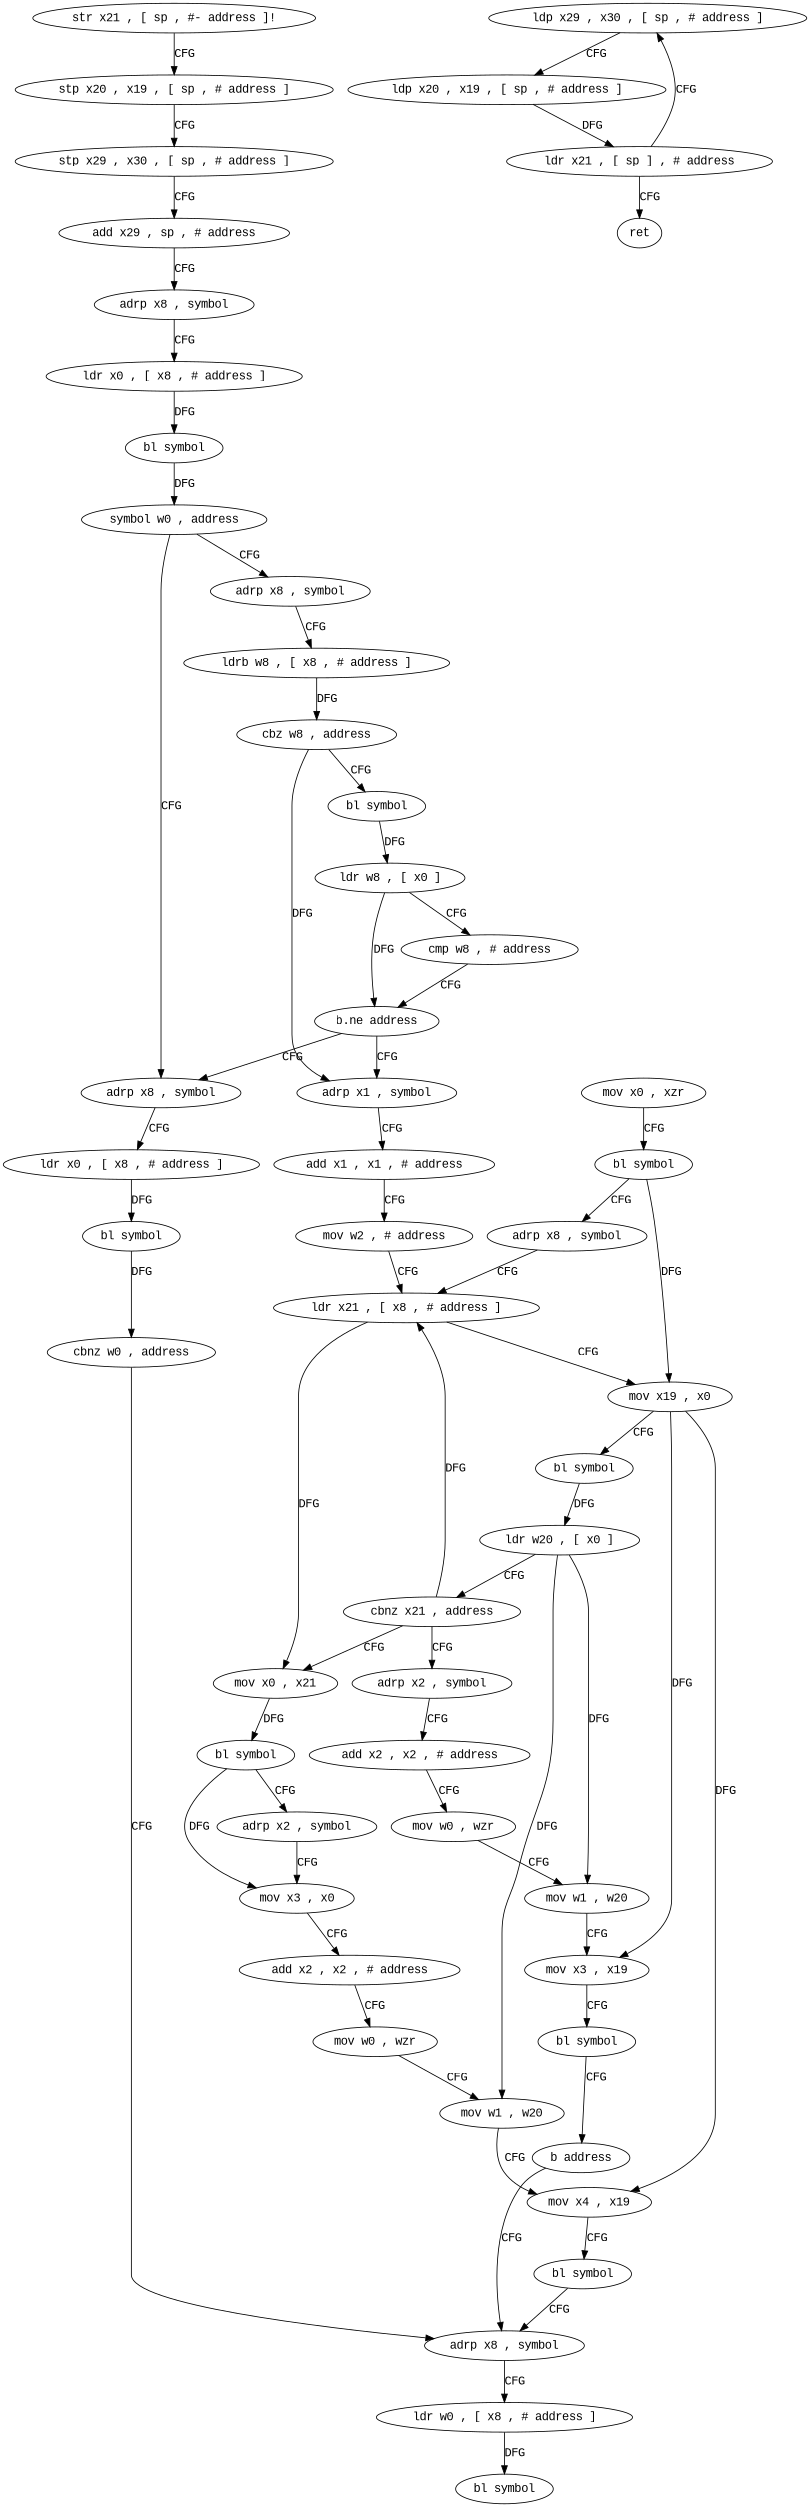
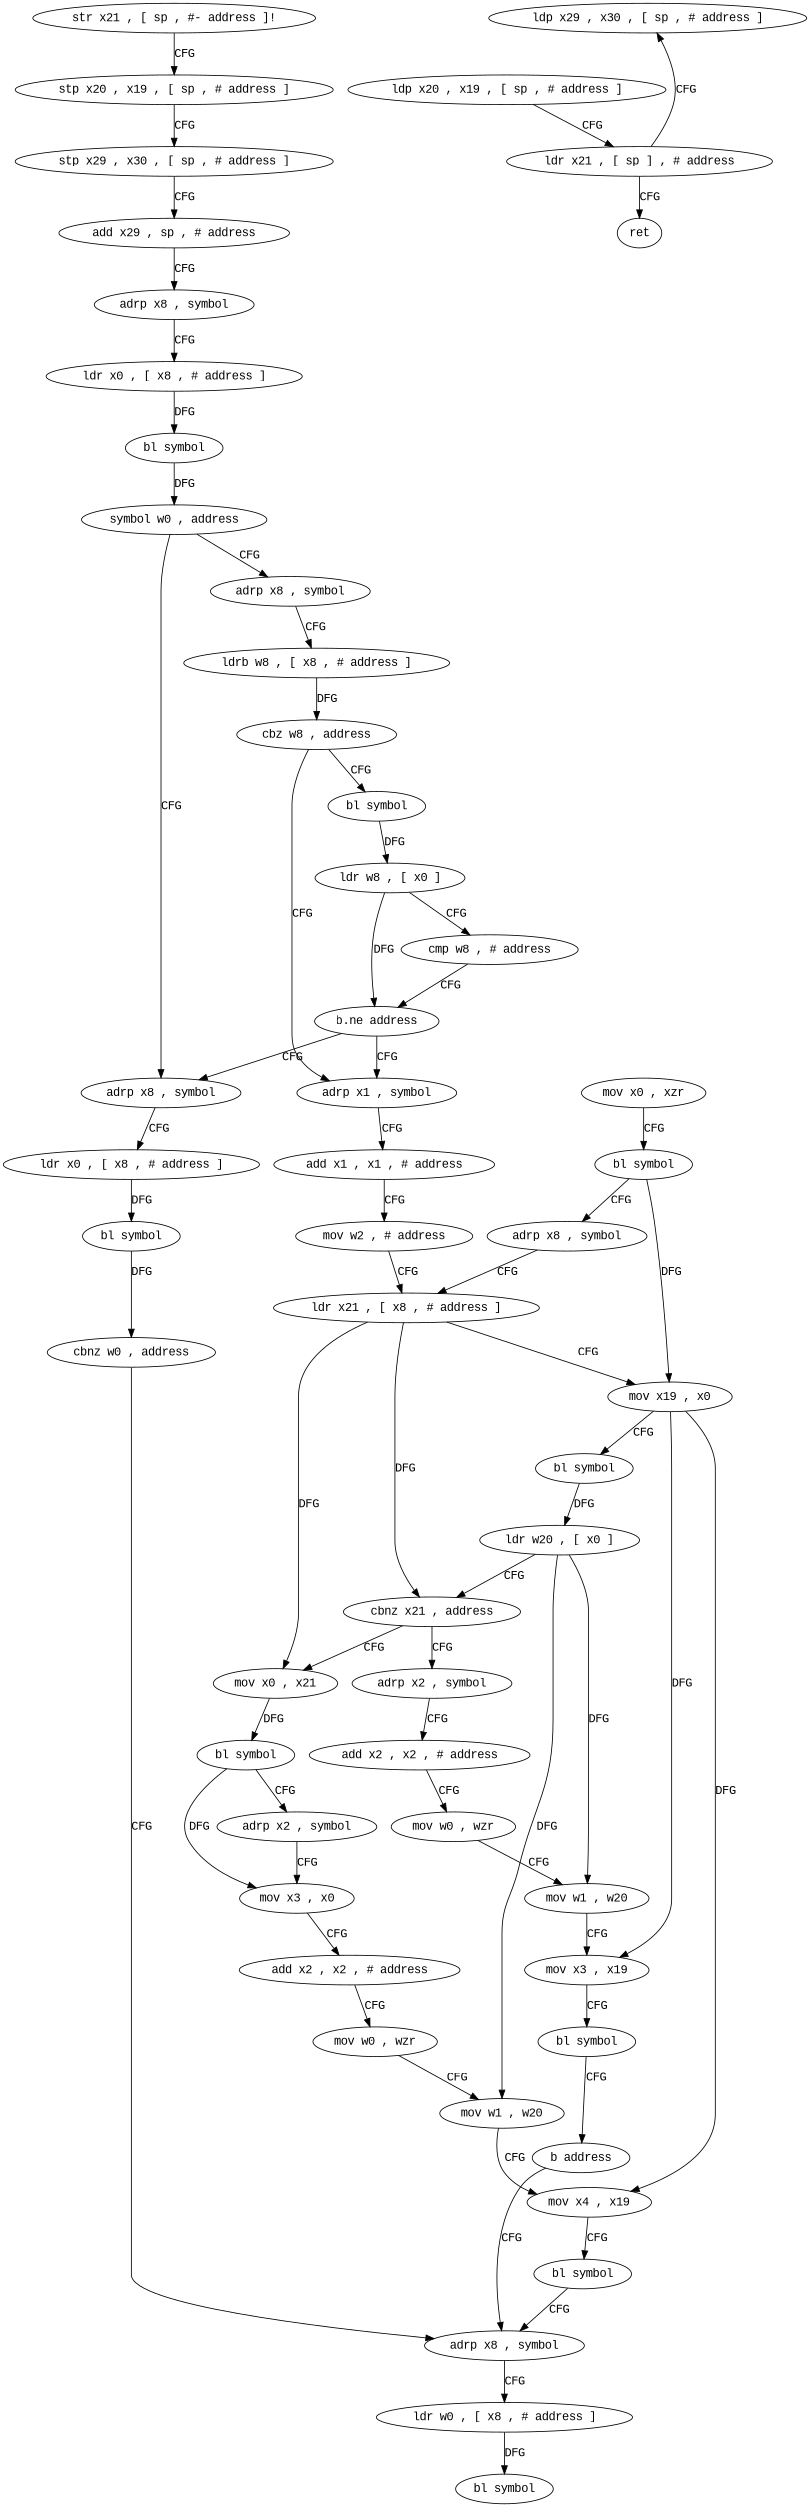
edge "ldp x29 , x30 , [ sp , # address ]" -> "ldp x20 , x19 , [ sp , # address ]": removed, label "CFG"
edge "ldp x20 , x19 , [ sp , # address ]" -> "ldr x21 , [ sp ] , # address": label "DFG" -> "CFG"
edge "cbz w8 , address" -> "adrp x1 , symbol": label "DFG" -> "CFG"
edge "cbnz x21 , address" -> "ldr x21 , [ x8 , # address ]": reversed
